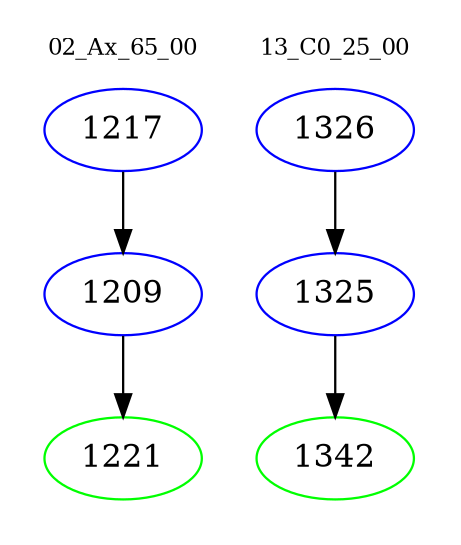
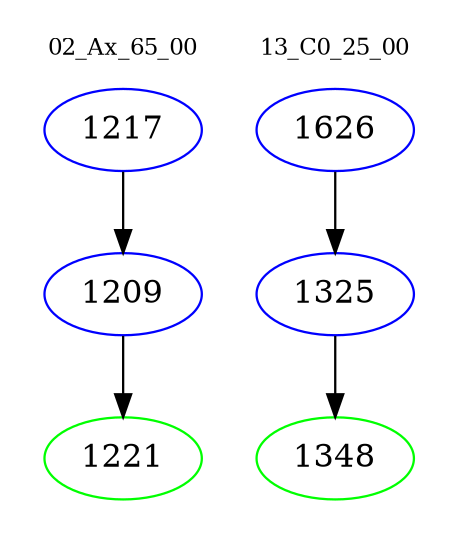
node "1326": label "1326" -> "1626"
node "1342": label "1342" -> "1348"
